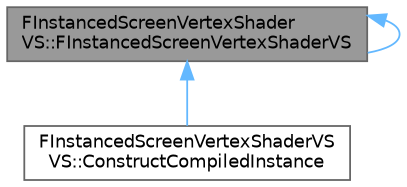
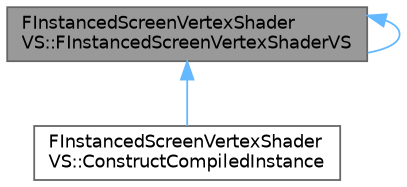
node "FInstancedScreenVertexShaderVS VS::ConstructCompiledInstance": label "FInstancedScreenVertexShaderVS VS::ConstructCompiledInstance" -> "FInstancedScreenVertexShader VS::ConstructCompiledInstance"
